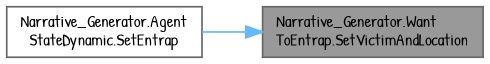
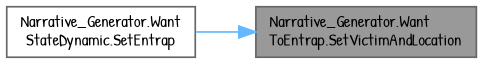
node "Narrative_Generator.Agent StateDynamic.SetEntrap": label "Narrative_Generator.Agent StateDynamic.SetEntrap" -> "Narrative_Generator.Want StateDynamic.SetEntrap"
